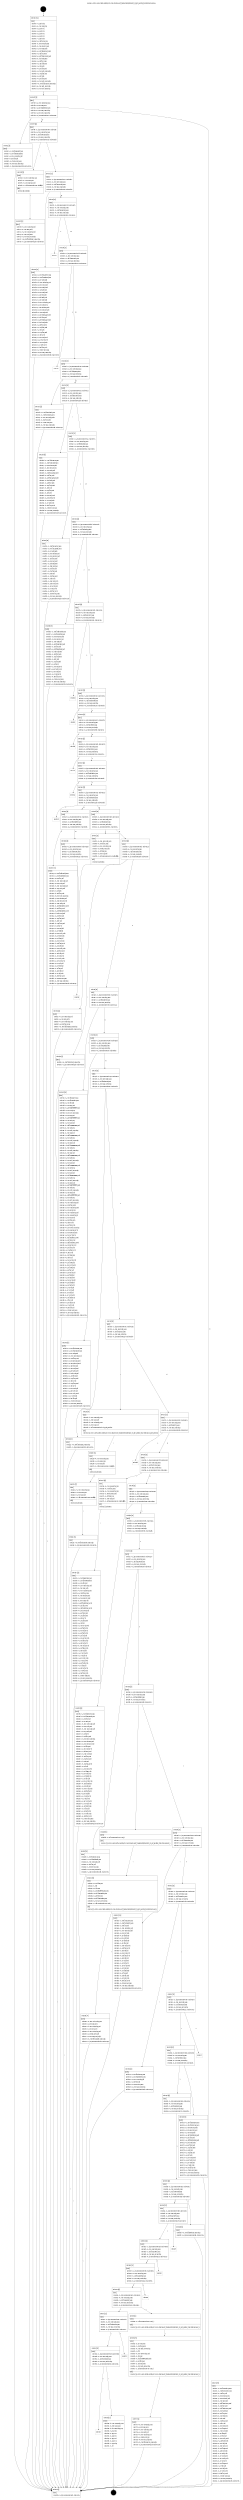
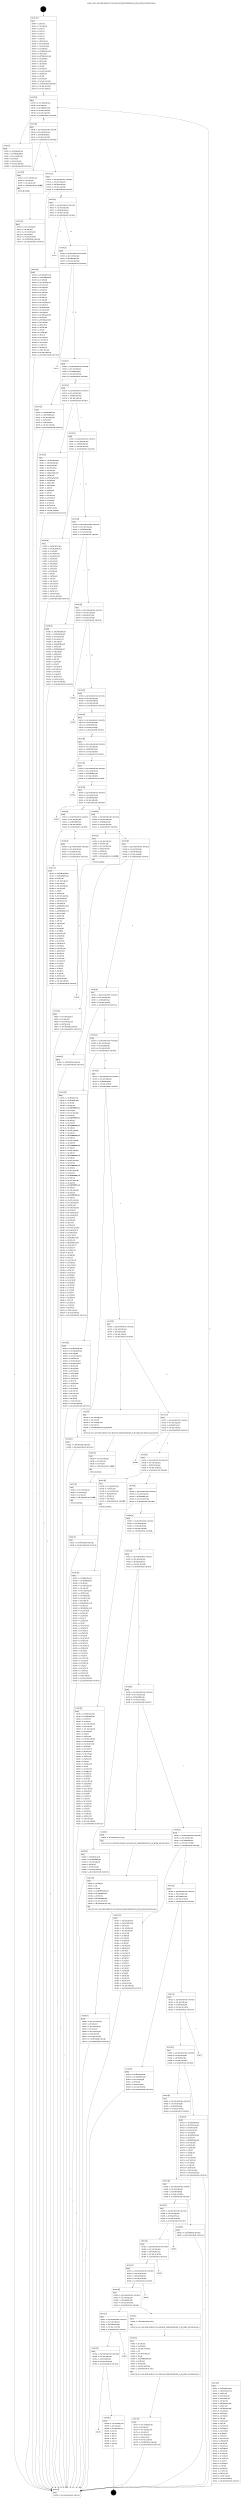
edge "0x4014d4 [32]" -> "0x4014f4 [28]": reversed
node "0x401bbf": removed
